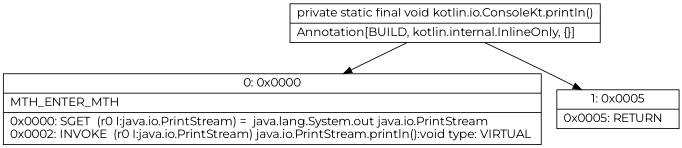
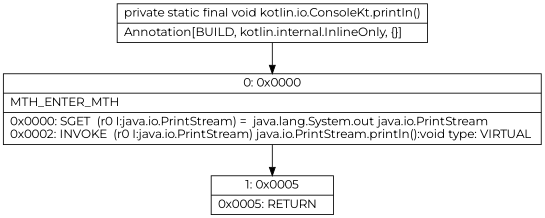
edge "private static final void kotlin.io.ConsoleKt.println()" -> "1: 0x0005": now "0: 0x0000" -> "1: 0x0005"
